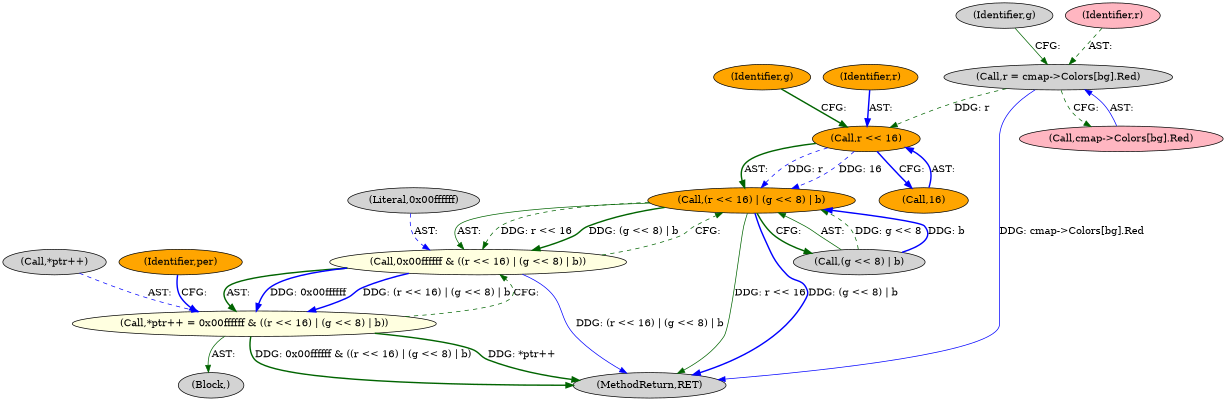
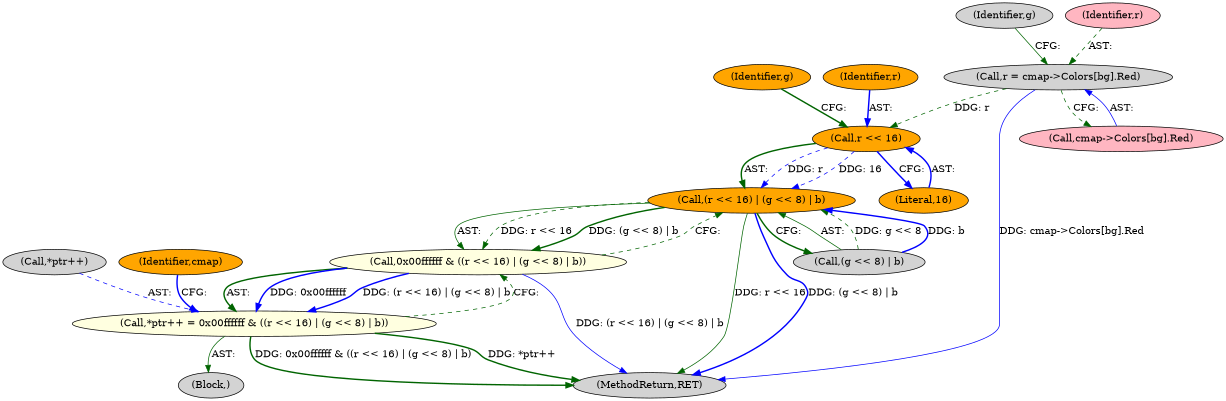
node "(Literal,0x00ffffff)": removed
node "(Call,16)": label "(Call,16)" -> "(Literal,16)"
node "(Identifier,per)": label "(Identifier,per)" -> "(Identifier,cmap)"
